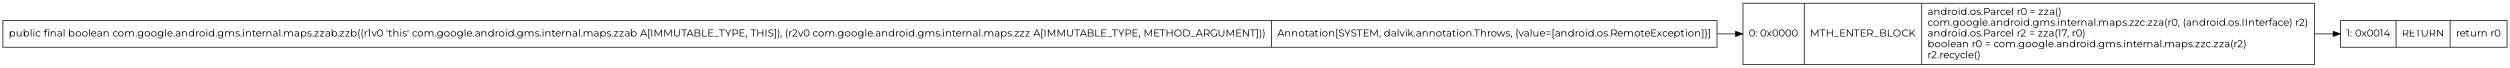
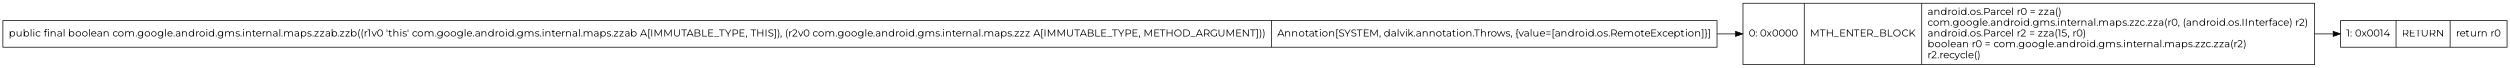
node "0: 0x0000": text "android.os.Parcel r2 = zza(17, r0)" -> "android.os.Parcel r2 = zza(15, r0)"
